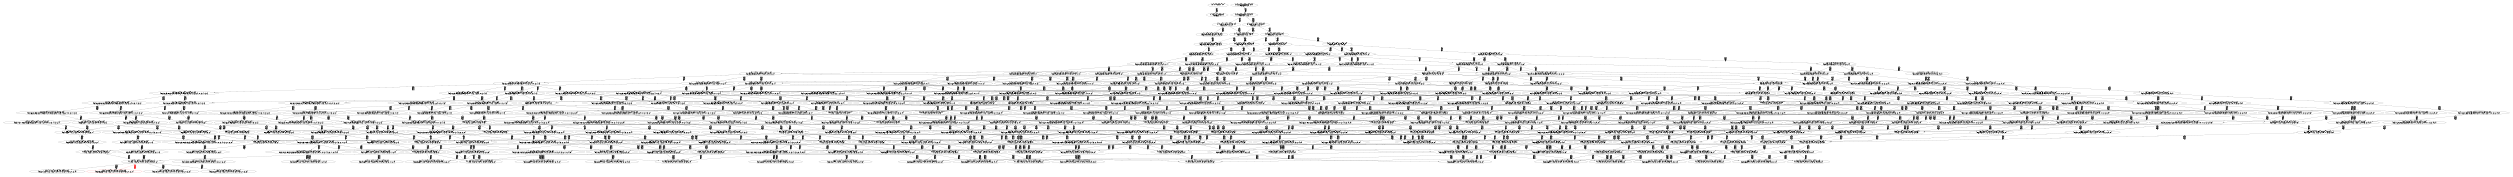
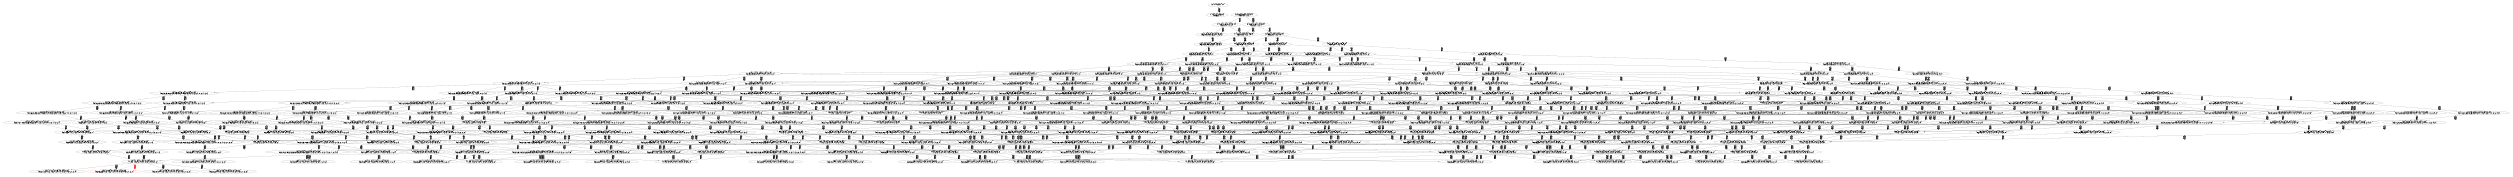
node "S2: [66, 66] [66, 66] [66, 83] [73, 92] {T0J1:73-92}{1, 2}": removed
edge "S0: [0, 0] [0, 0] [0, 0] [0, 0] {}{}" -> "S1: [0, 0] [0, 0] [0, 0] [66, 83] {T0J0:66-83}{1}": reversed
